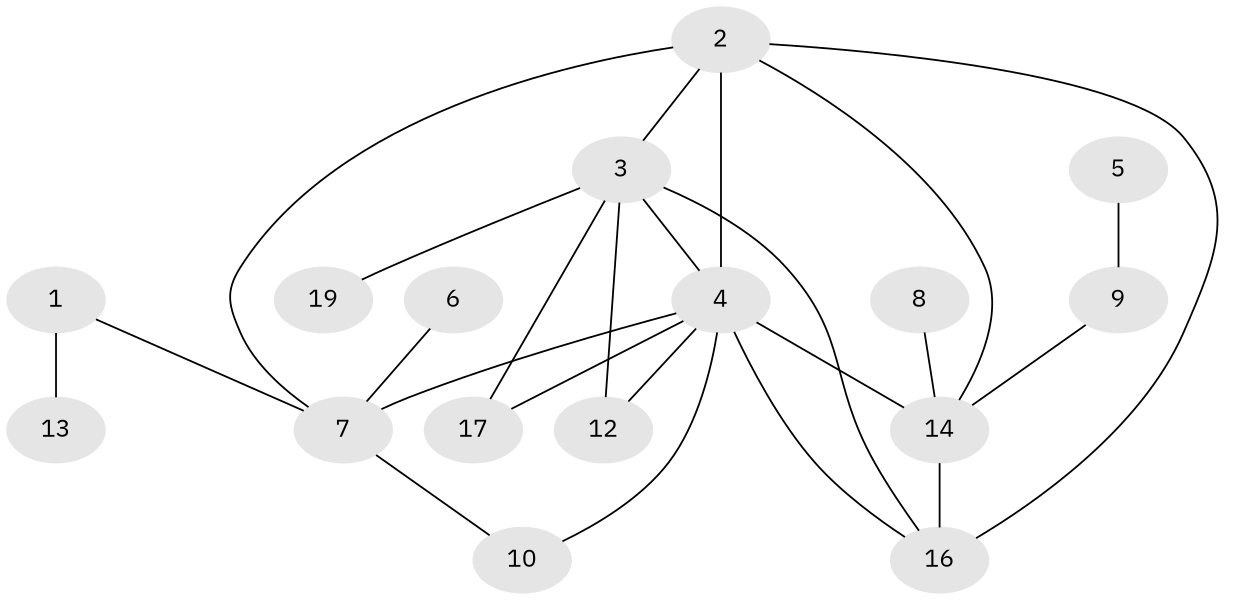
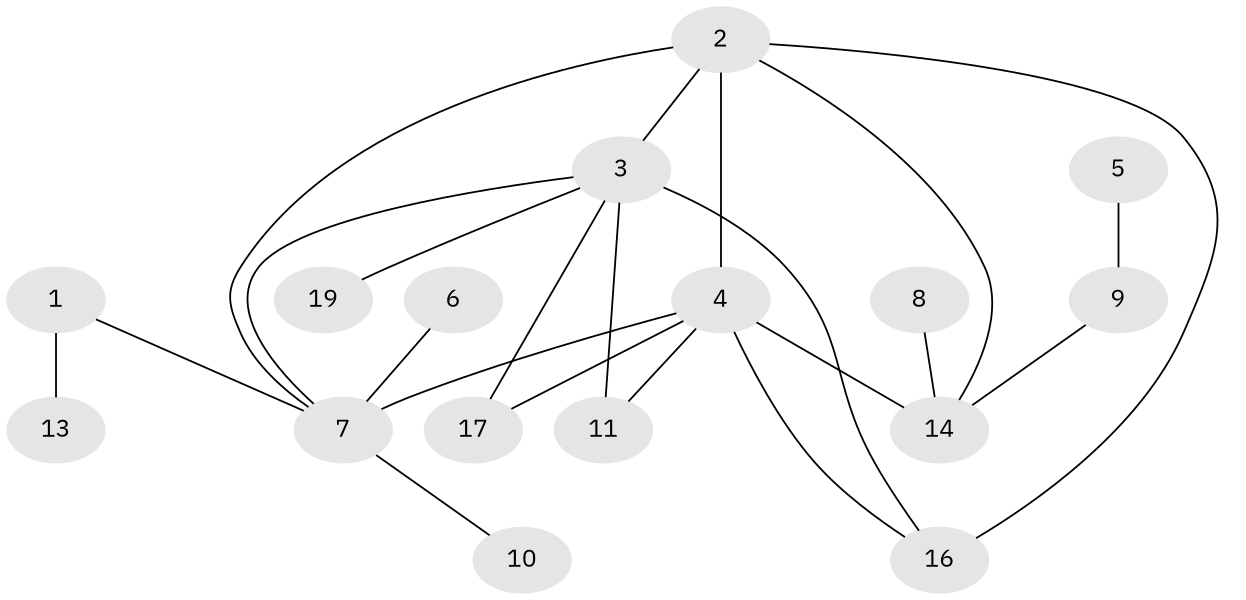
edge "3" -- "4": now "3" -- "7"
node "12": label "12" -> "11"
edge "4" -- "10": removed
edge "14" -- "16": removed
